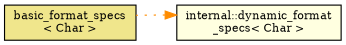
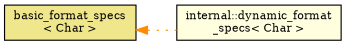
edge "basic_format_specs < Char >" -> "internal::dynamic_format _specs< Char >": reversed
